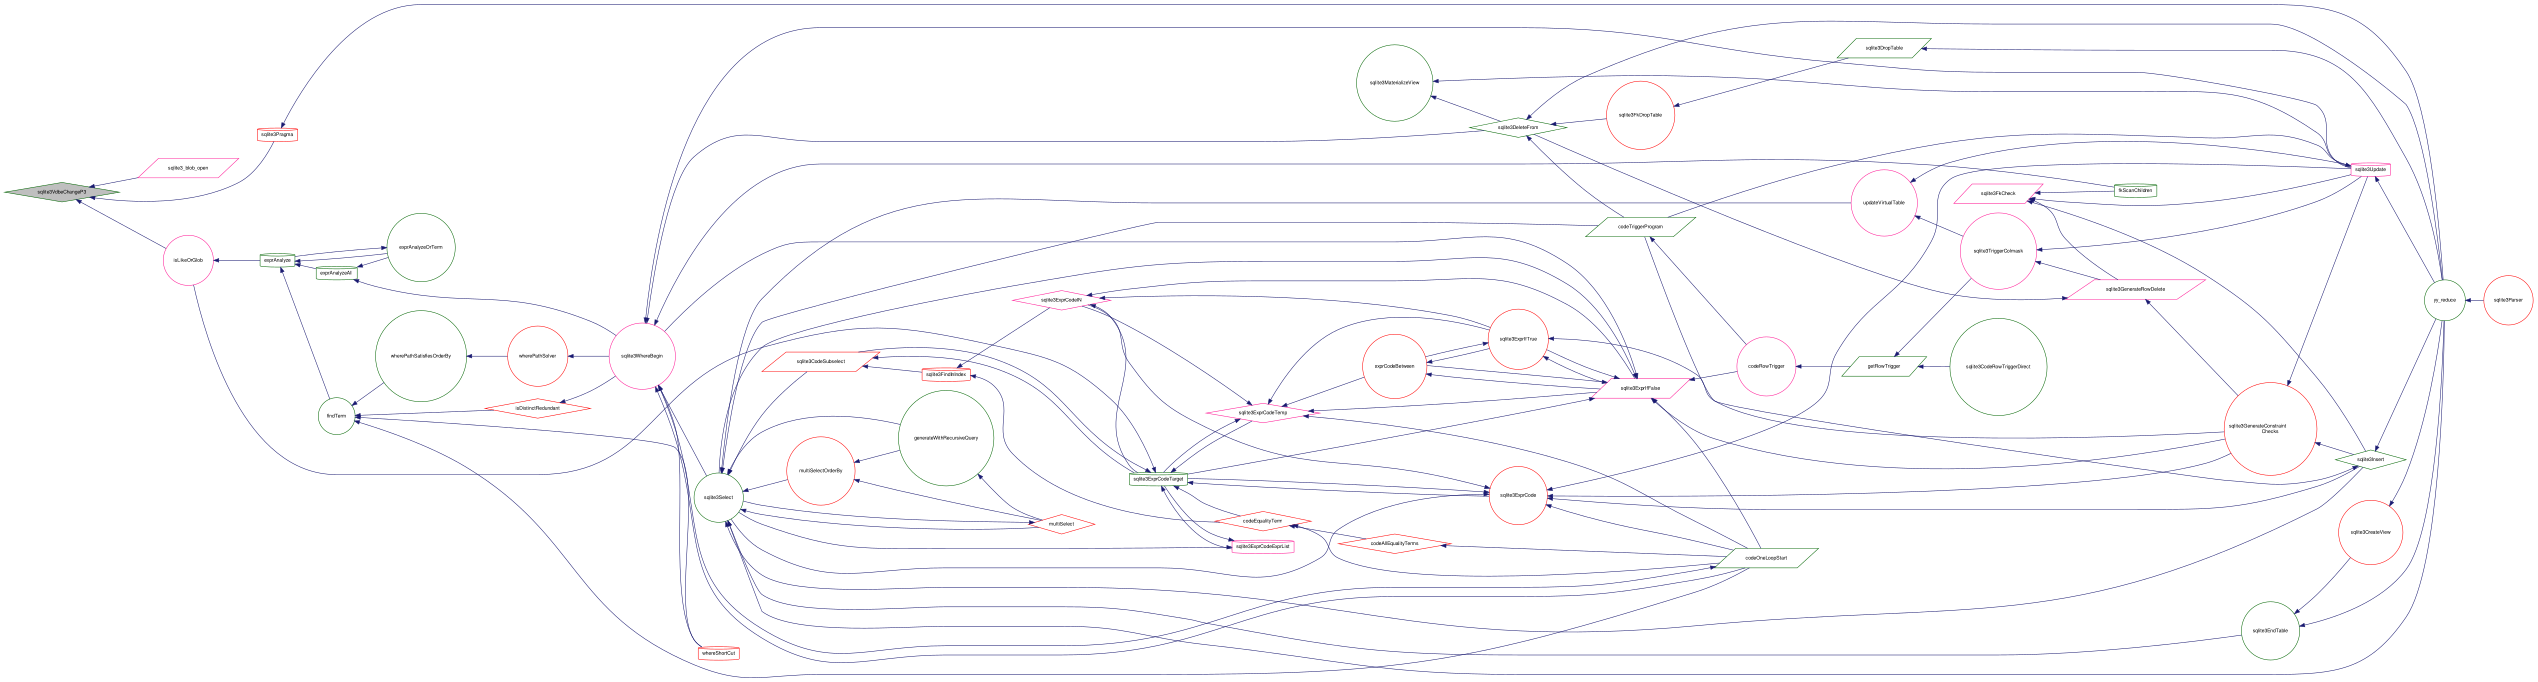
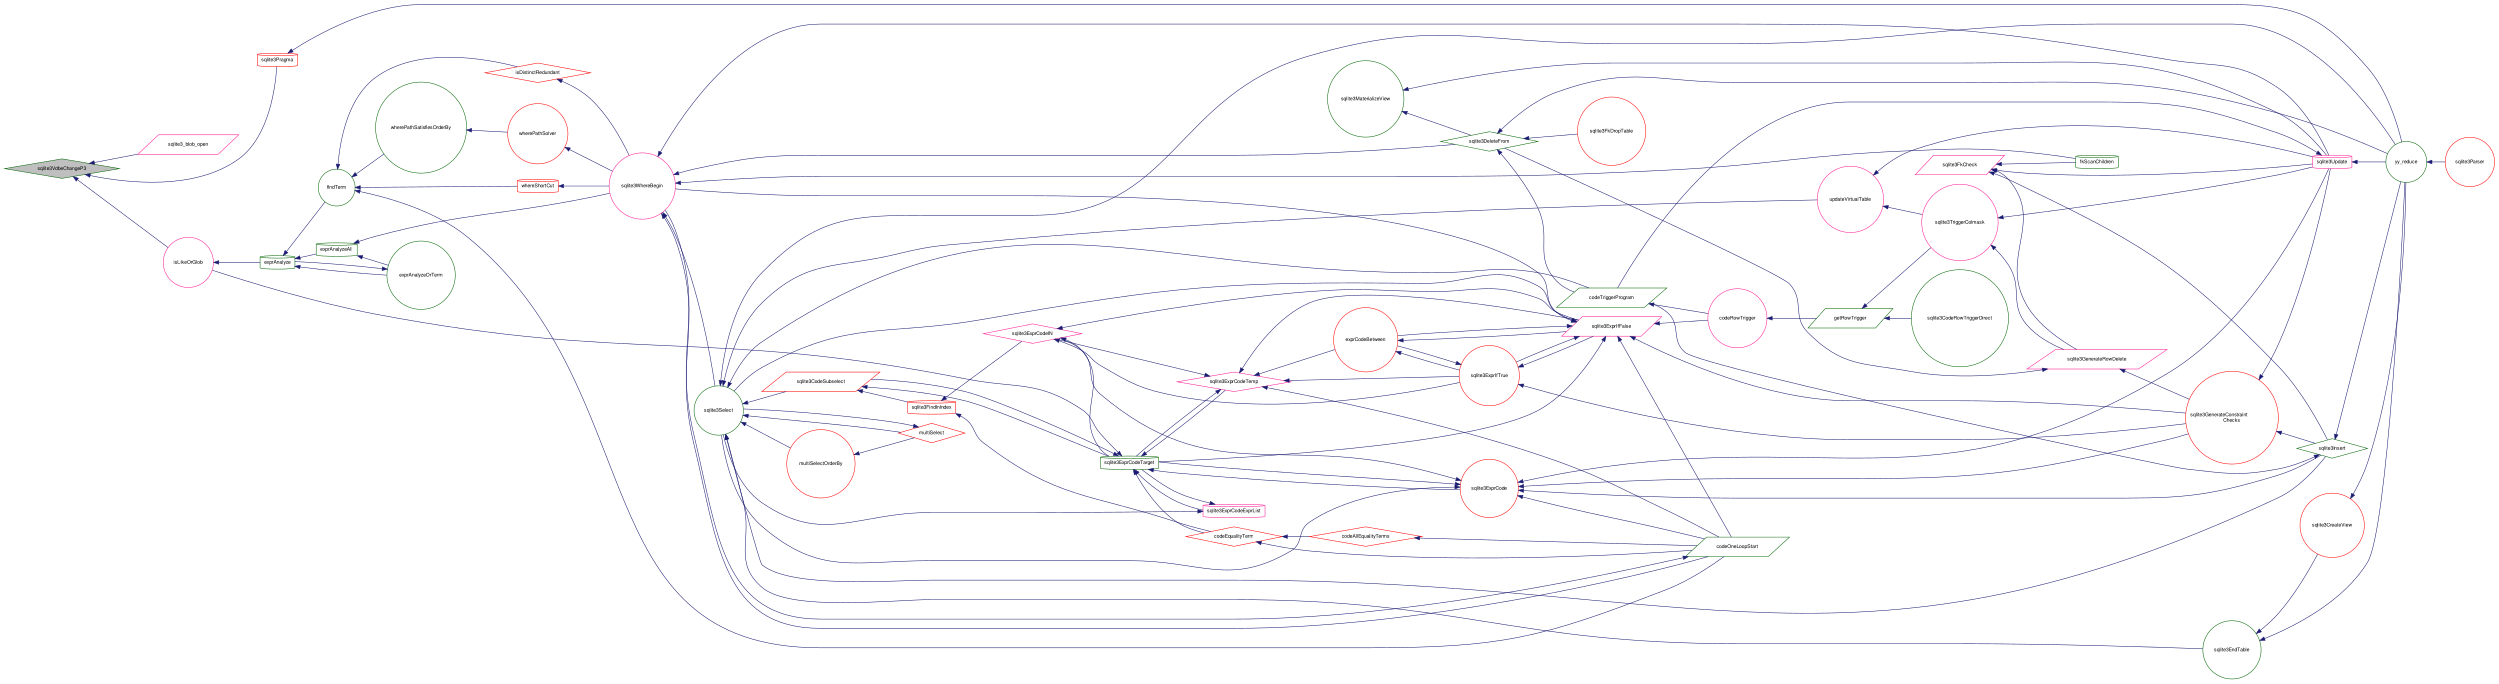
node "sqlite3DropTable": removed
node "generateWithRecursiveQuery": removed
edge "whereShortCut" -> "sqlite3WhereBegin": reversed
